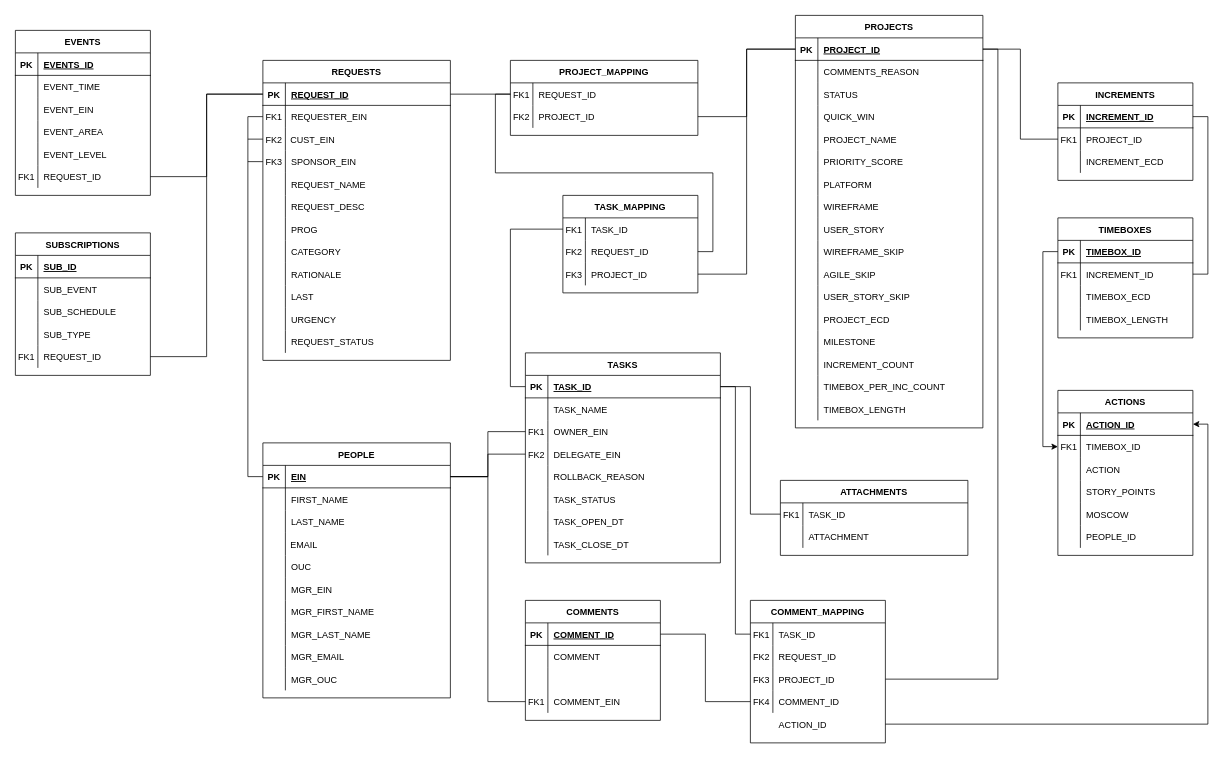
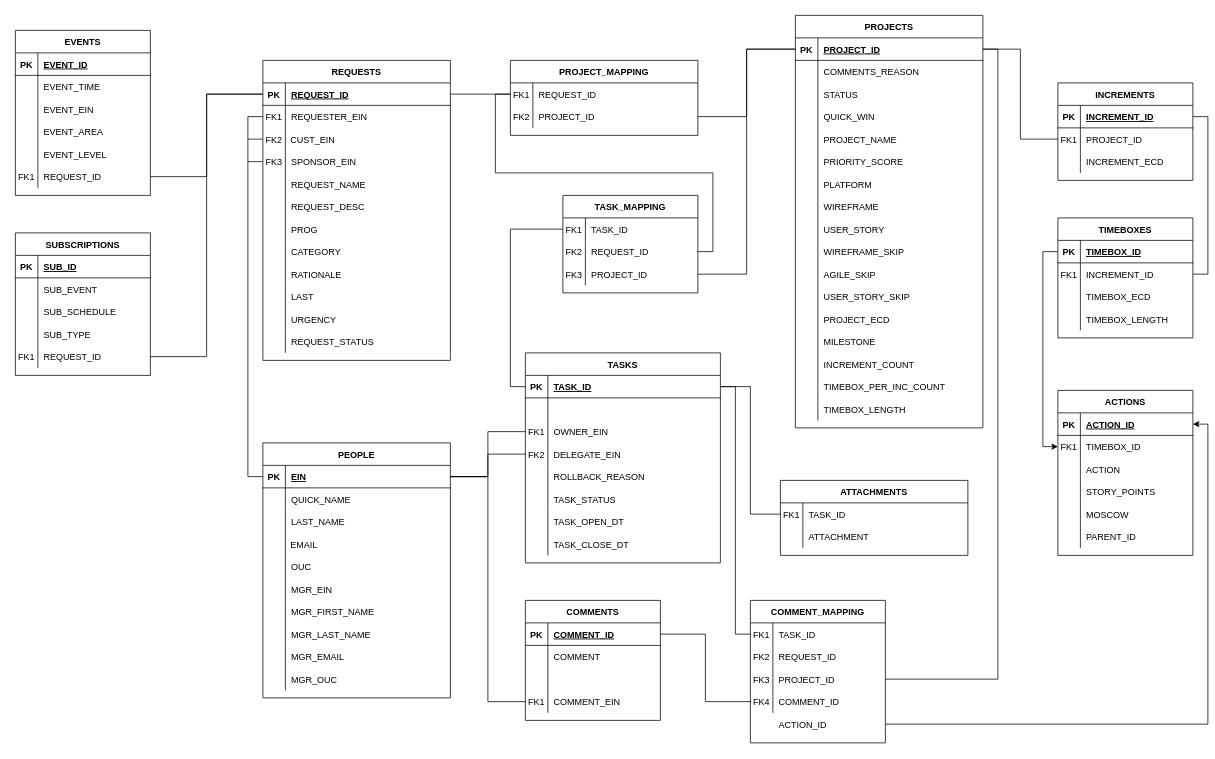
node "EVENTS_ID": label "EVENTS_ID" -> "EVENT_ID"
node "TASK_NAME": removed
node "FIRST_NAME": label "FIRST_NAME" -> "QUICK_NAME"
node "PEOPLE_ID": label "PEOPLE_ID" -> "PARENT_ID"
